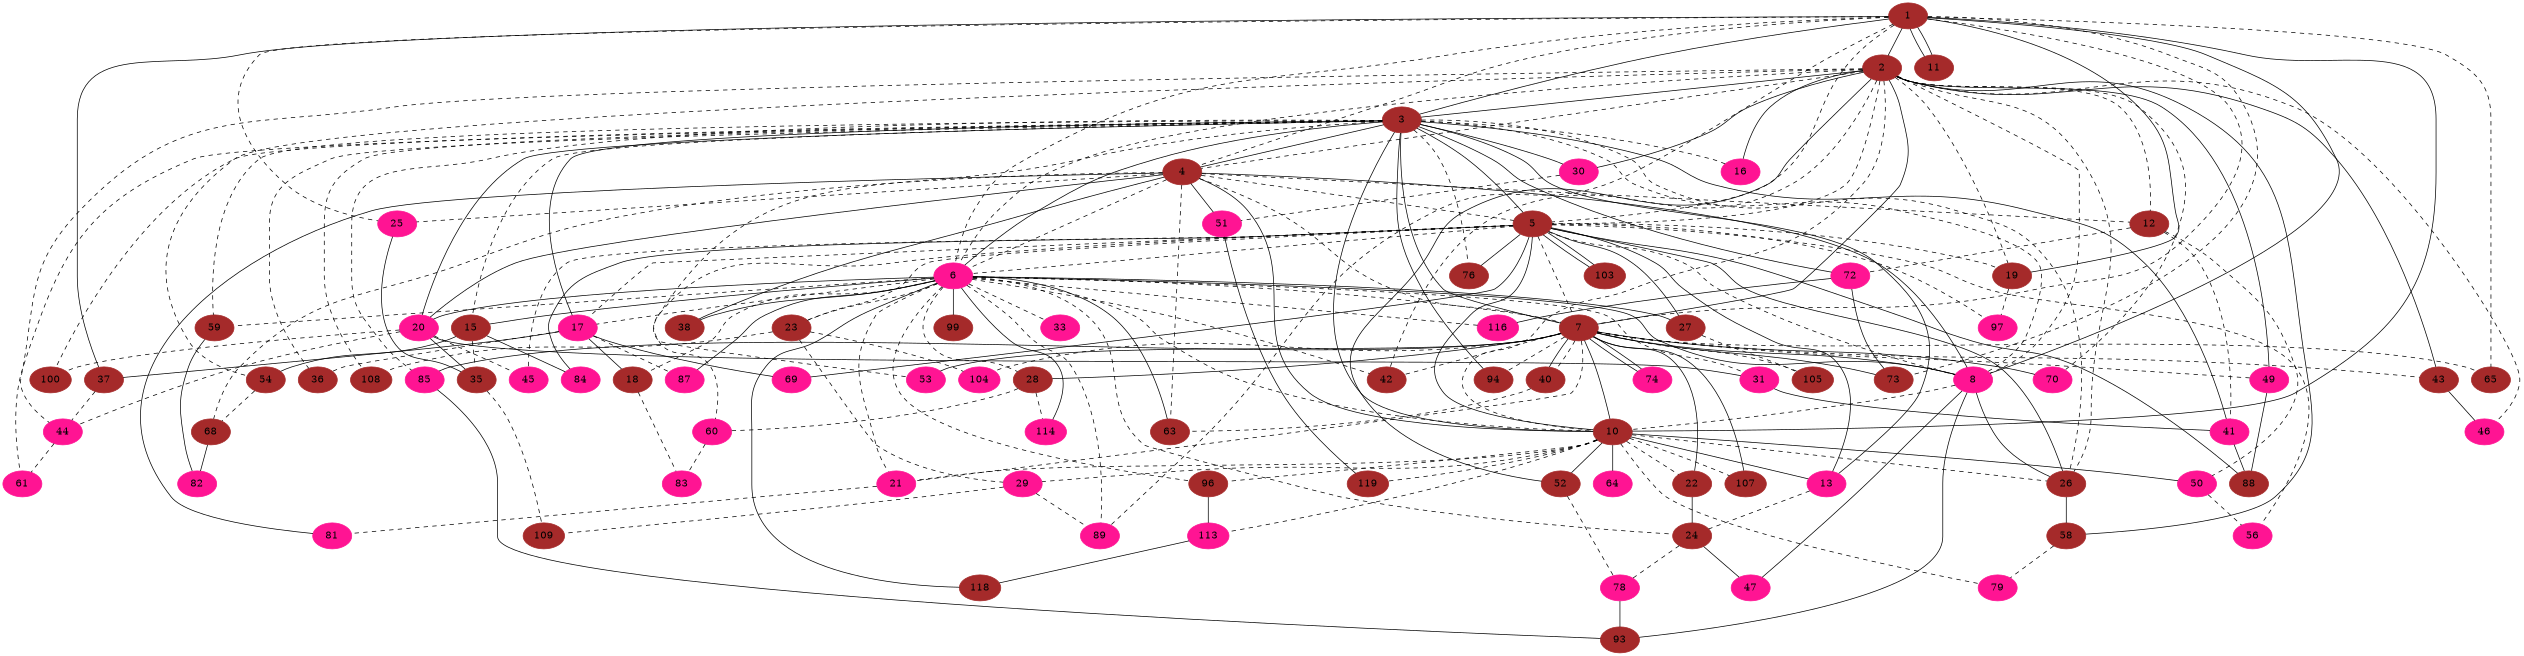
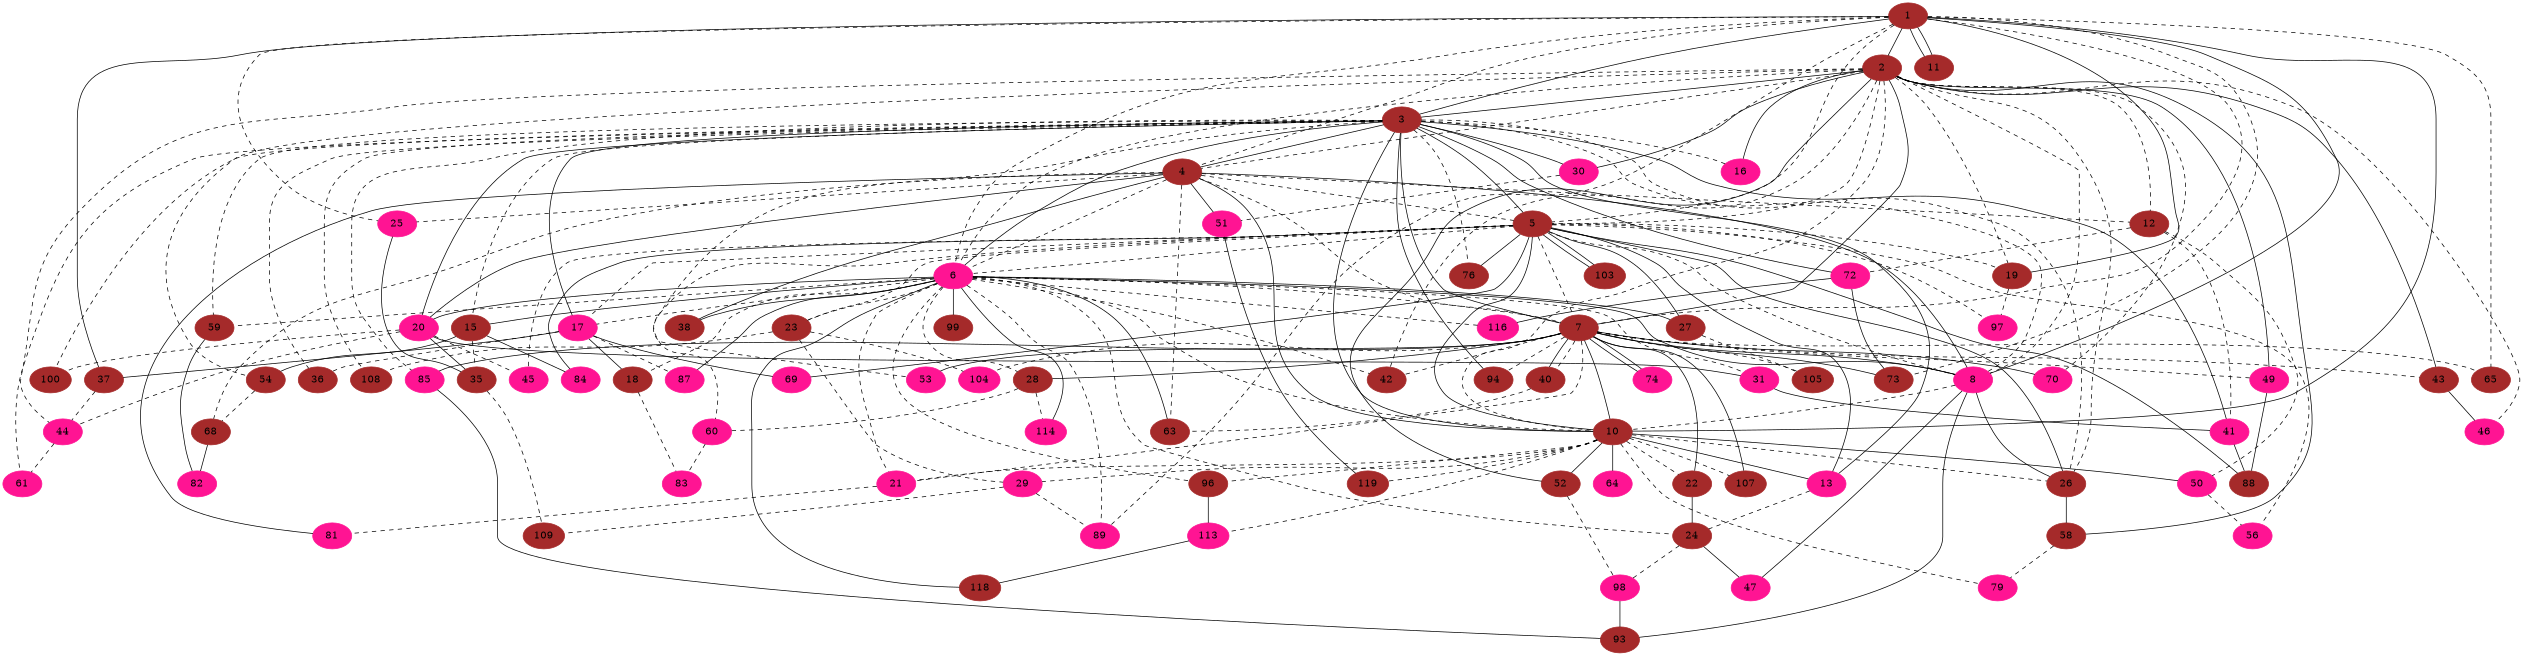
node "33": removed
node "78": label "78" -> "98"
